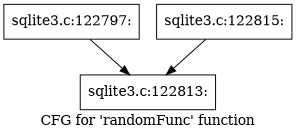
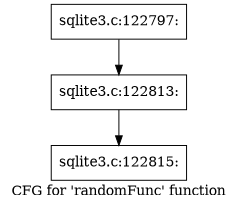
edge "sqlite3.c:122815:" -> "sqlite3.c:122813:": reversed
